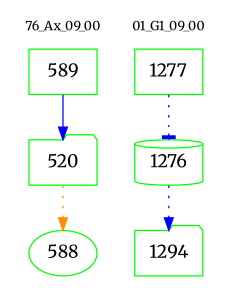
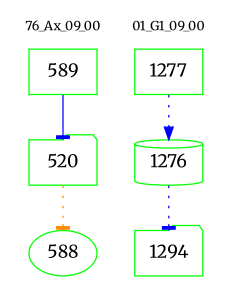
edge "1277" -> "1276": arrowhead tee -> normal
edge "589" -> "520": arrowhead normal -> tee
edge "520" -> "588": arrowhead normal -> tee
edge "1276" -> "1294": arrowhead normal -> tee
